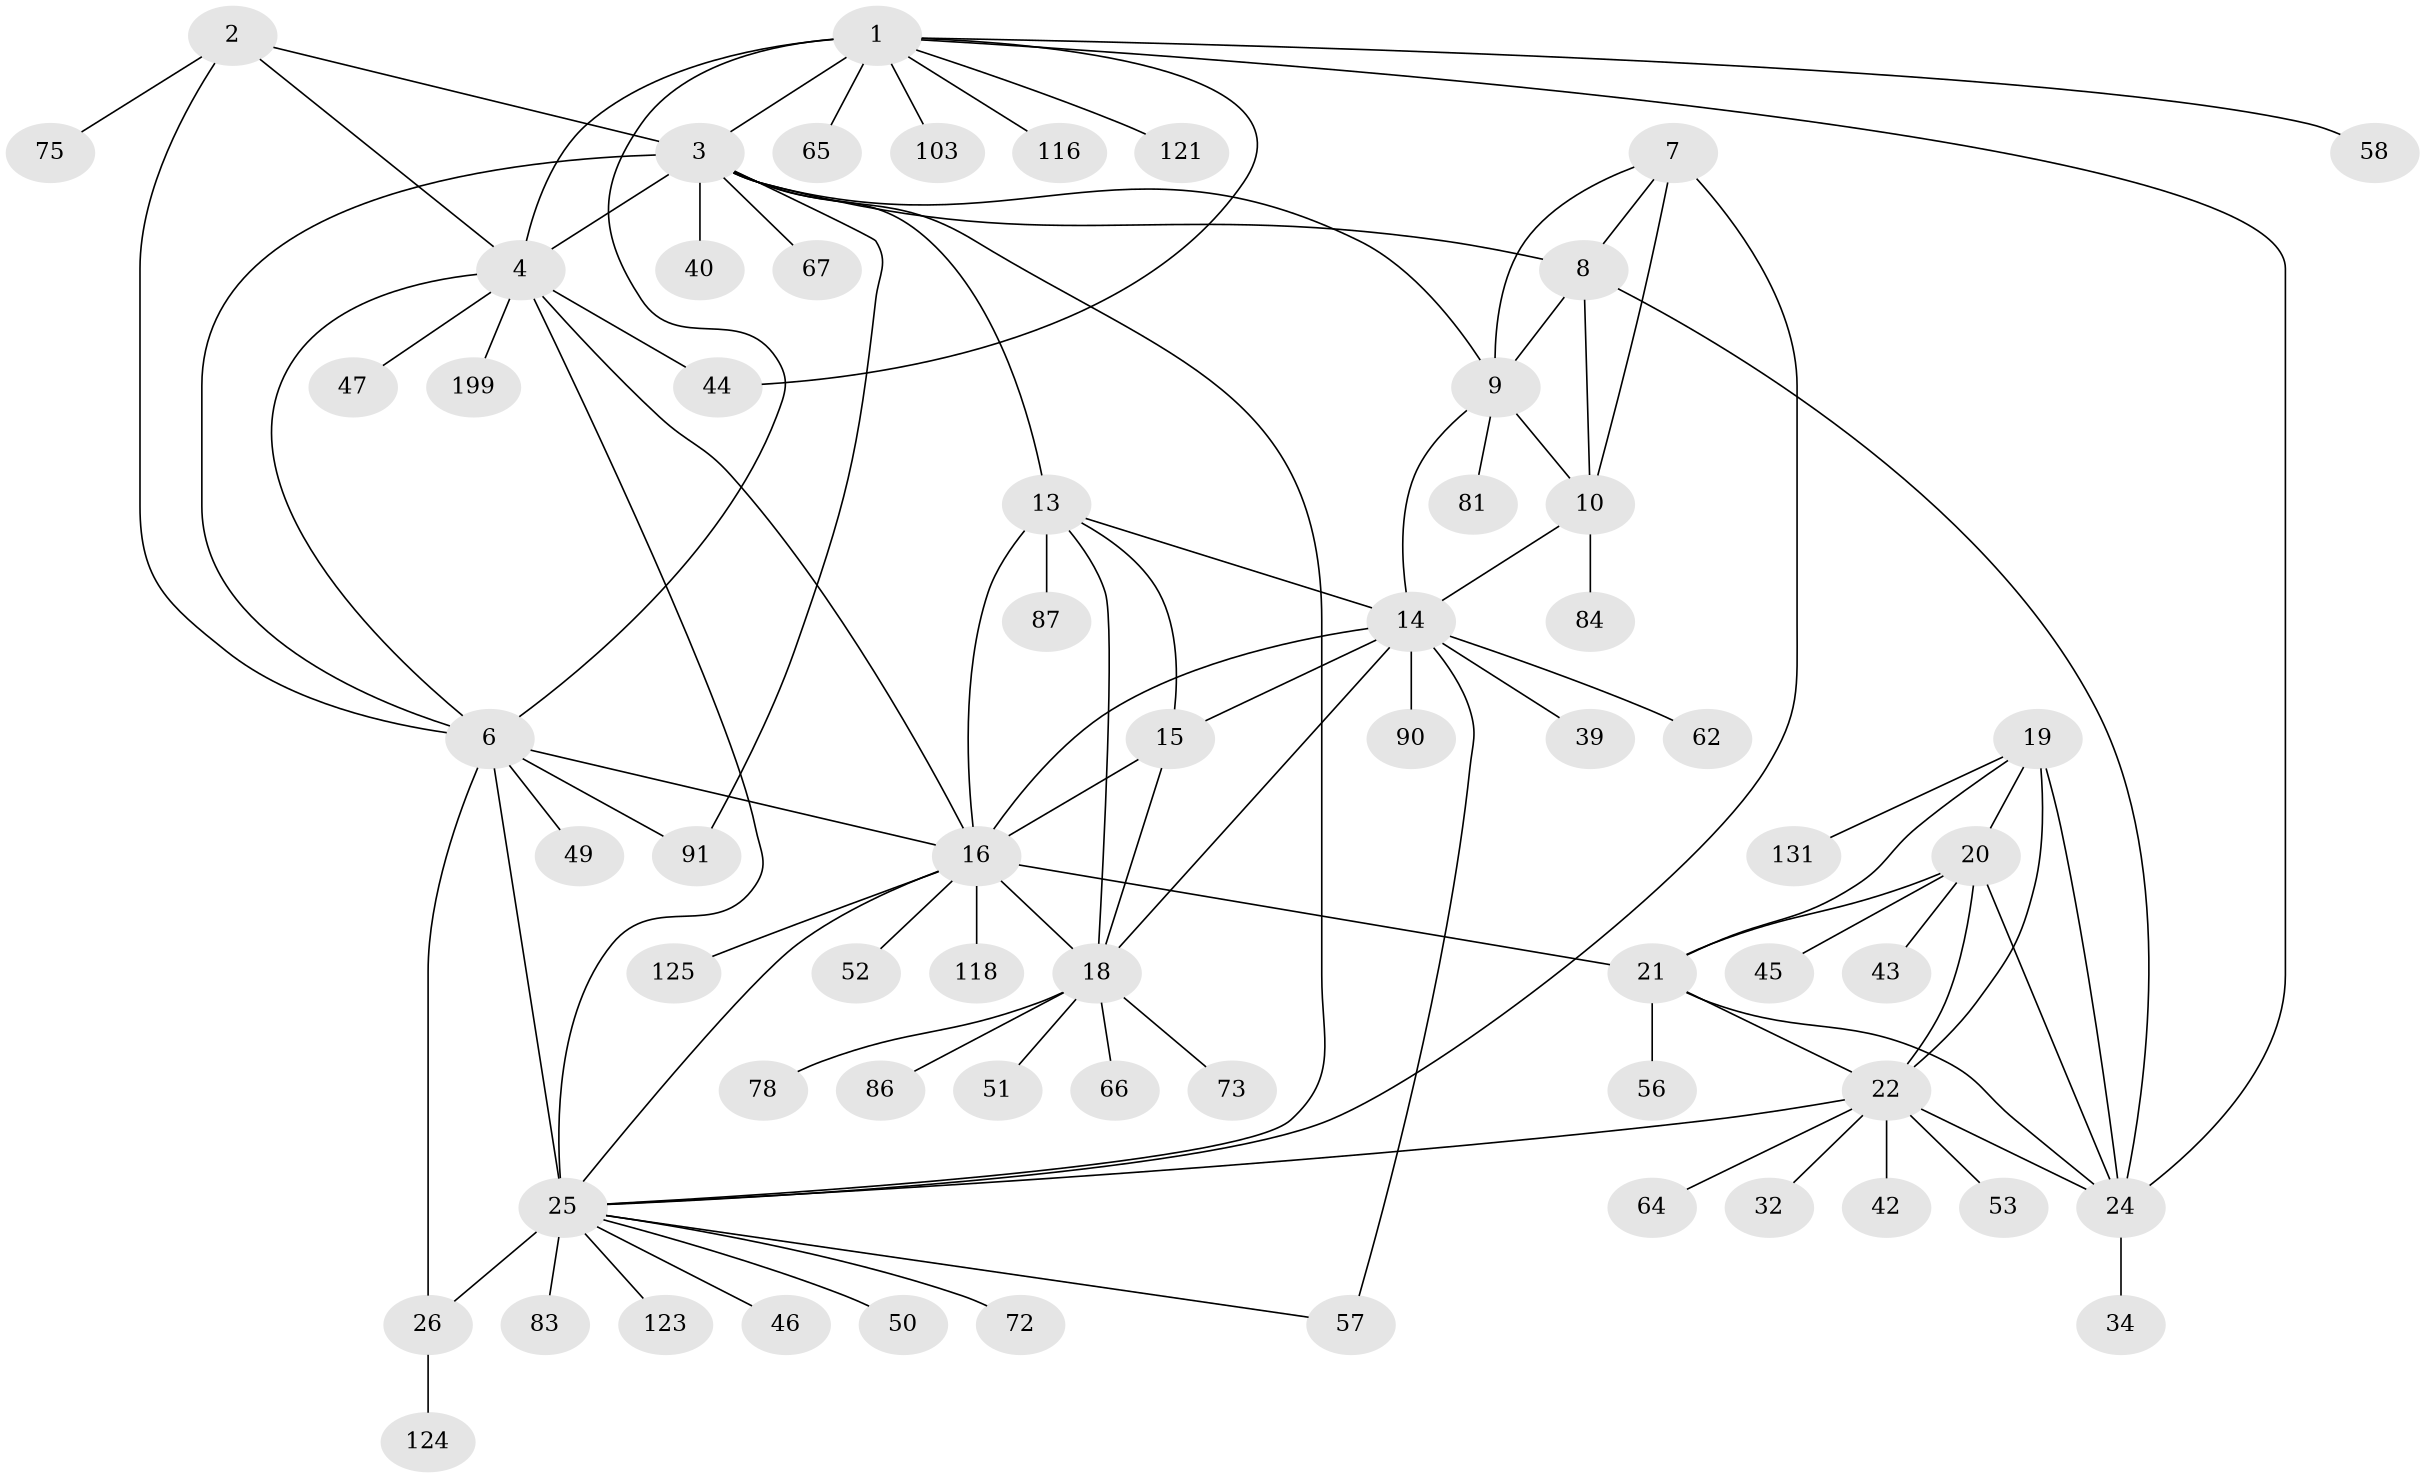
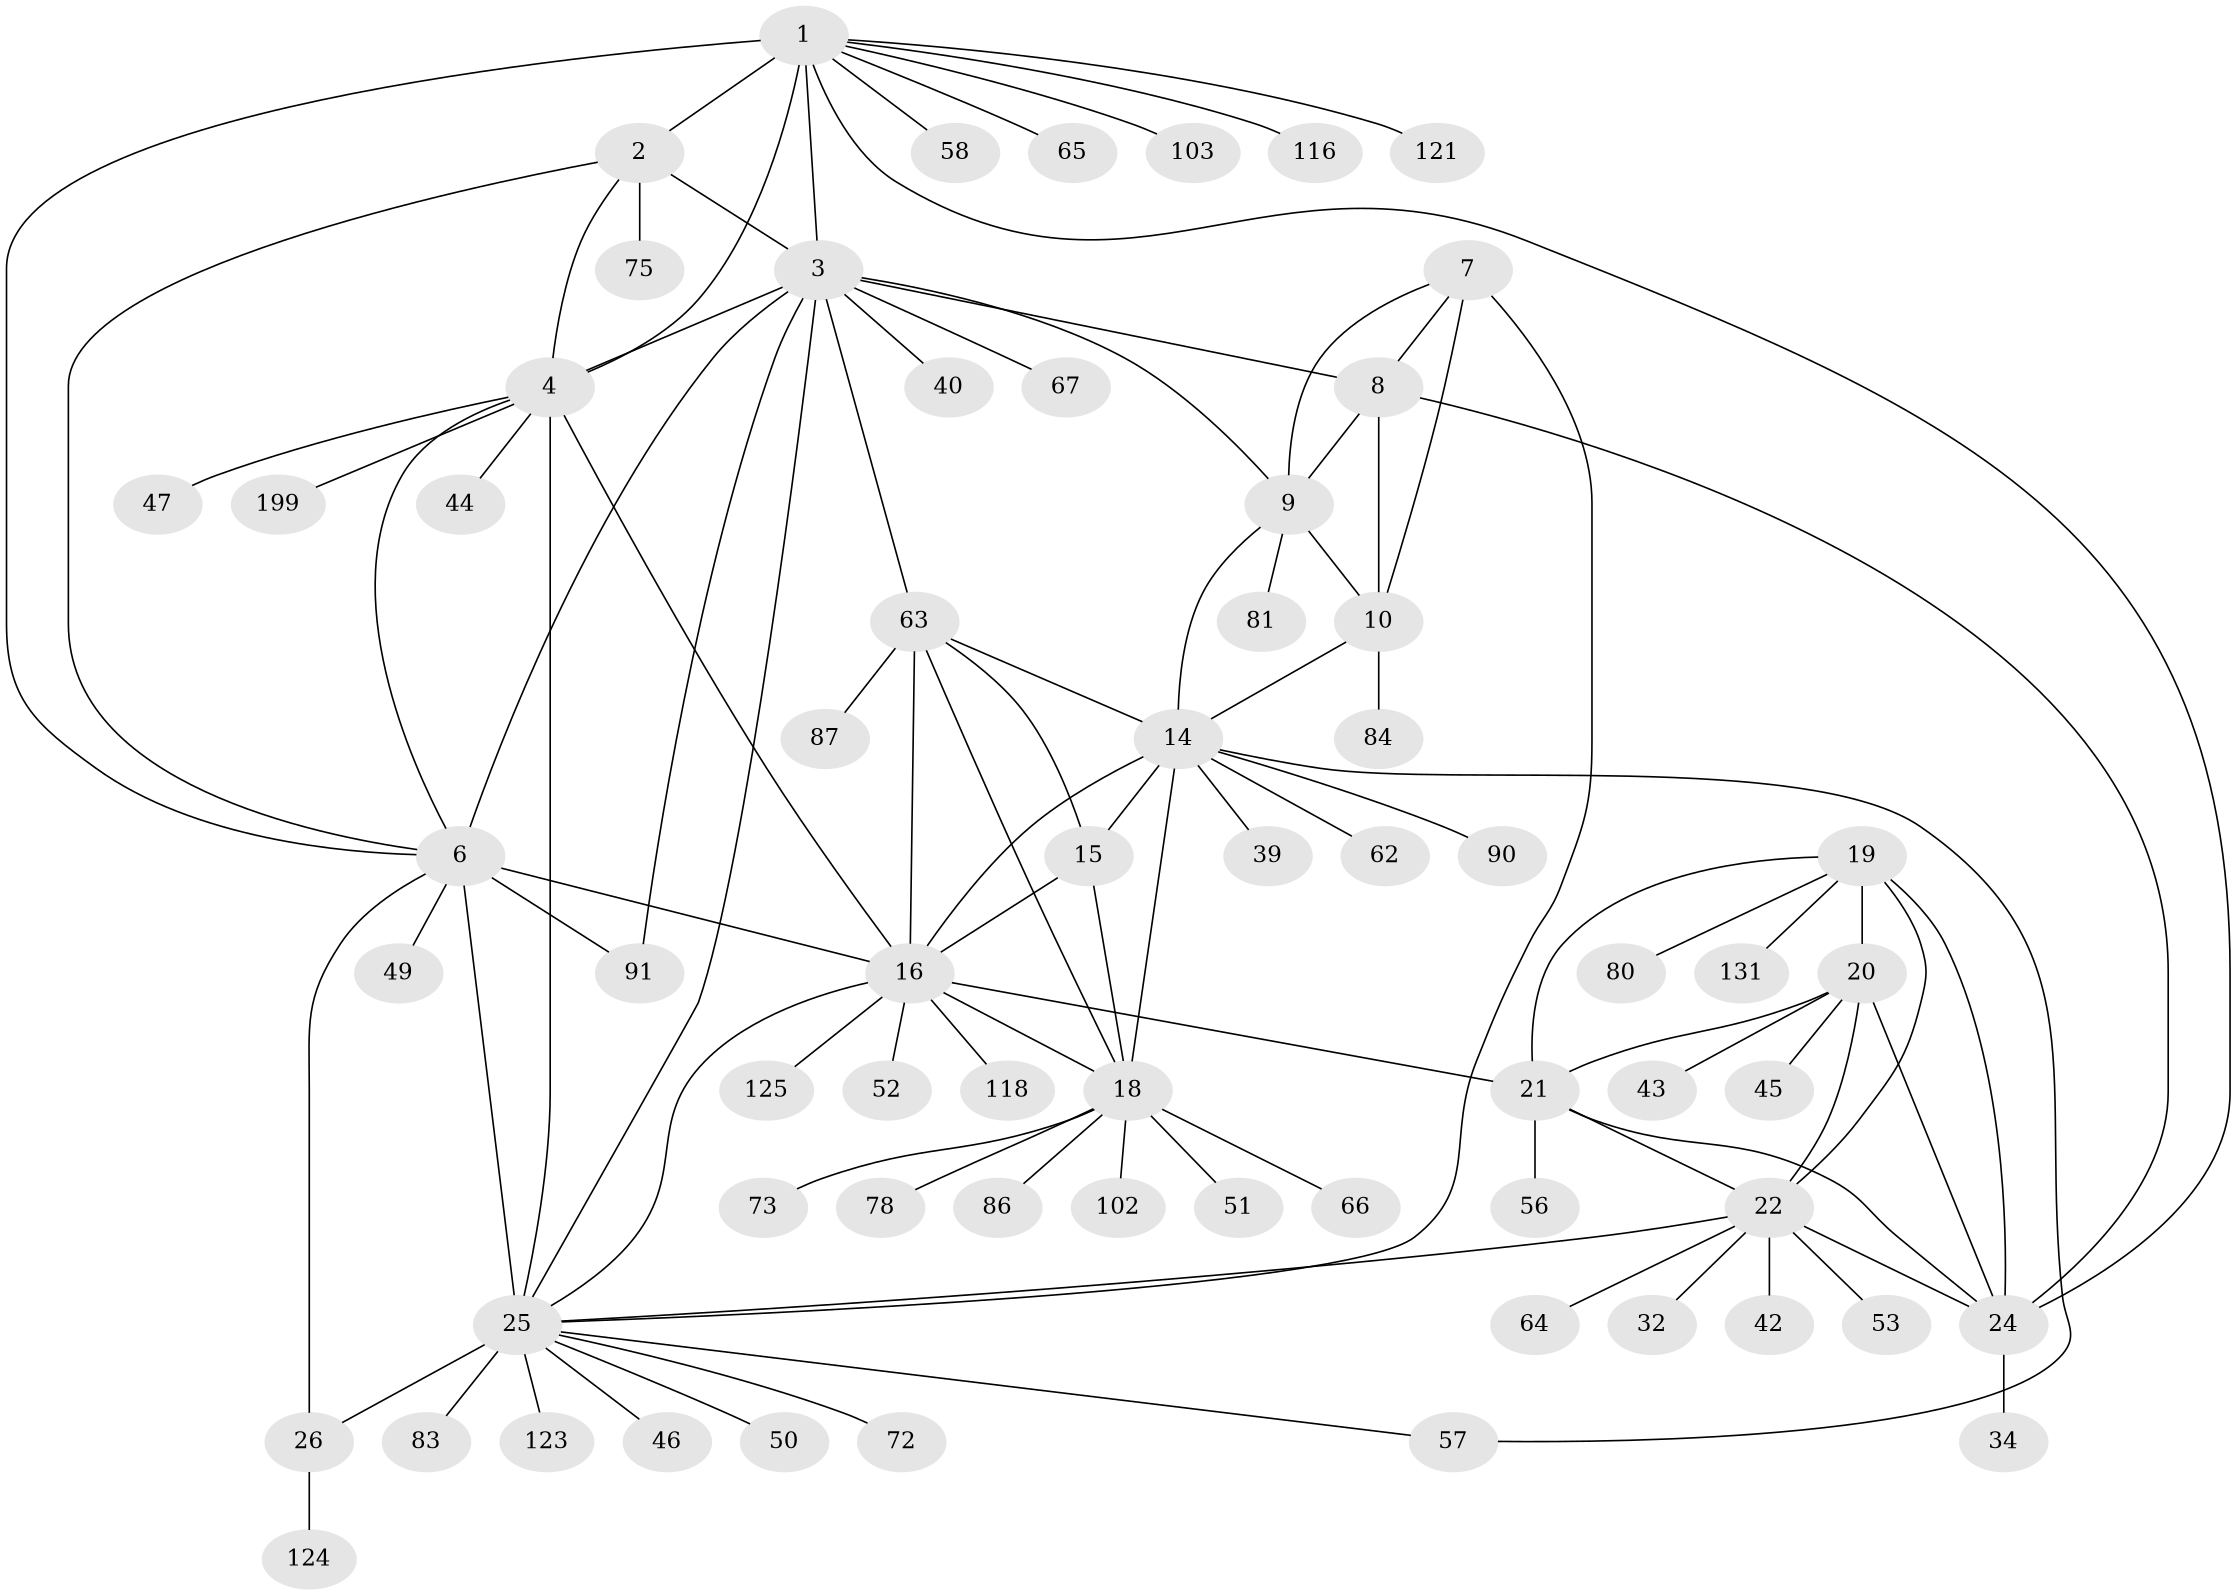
edge "1" -- "44": now "1" -- "2"
node "13": label "13" -> "63"
node "80": added
node "102": added
